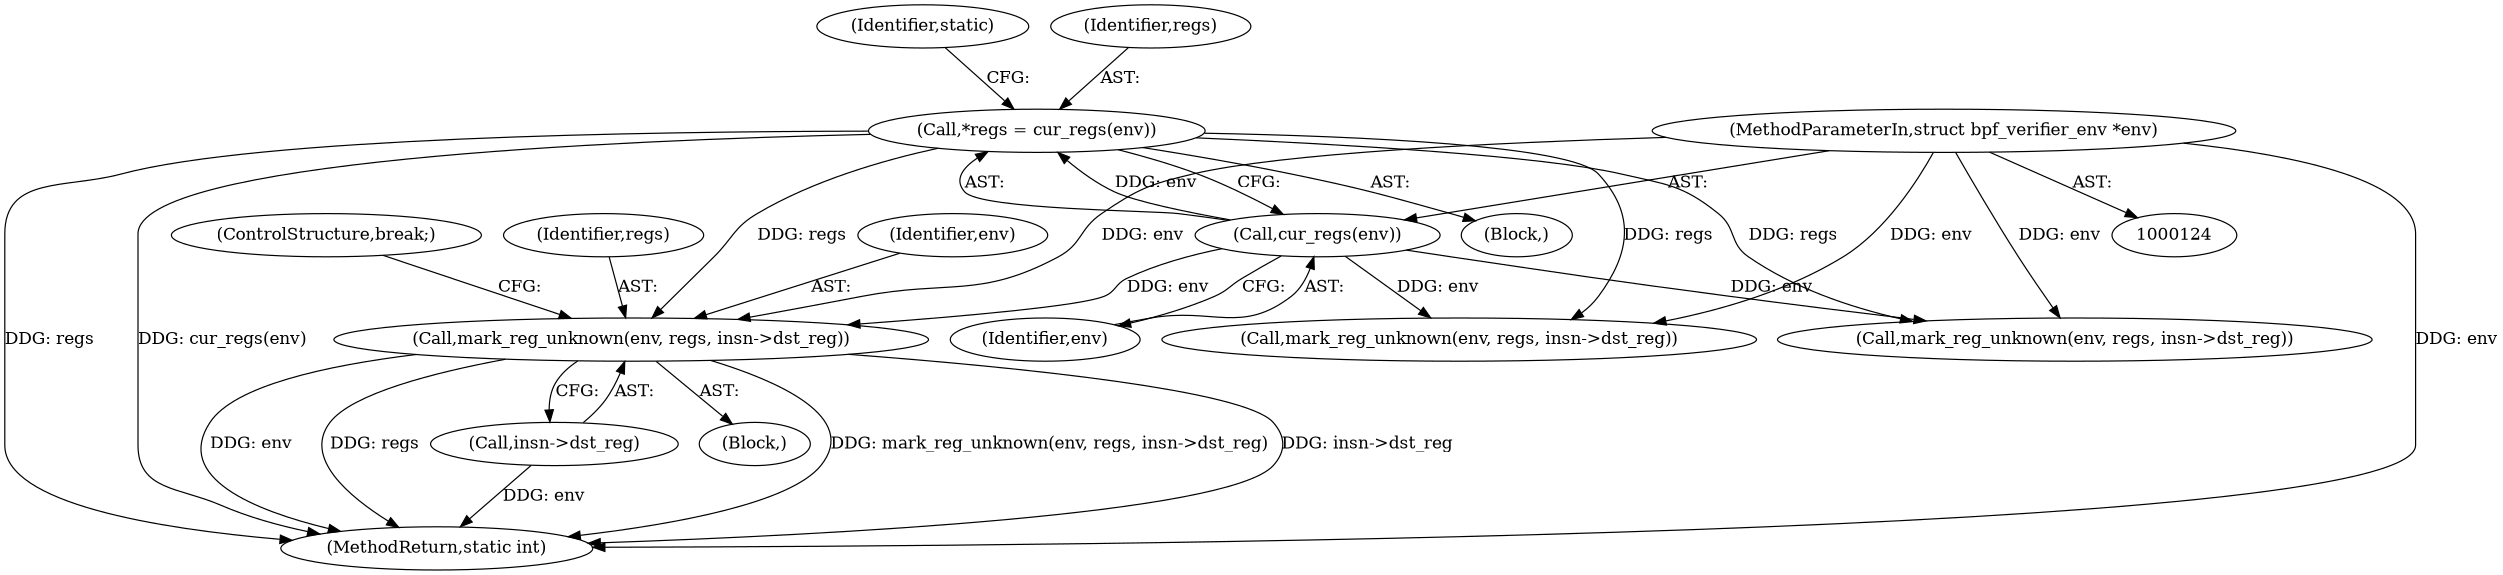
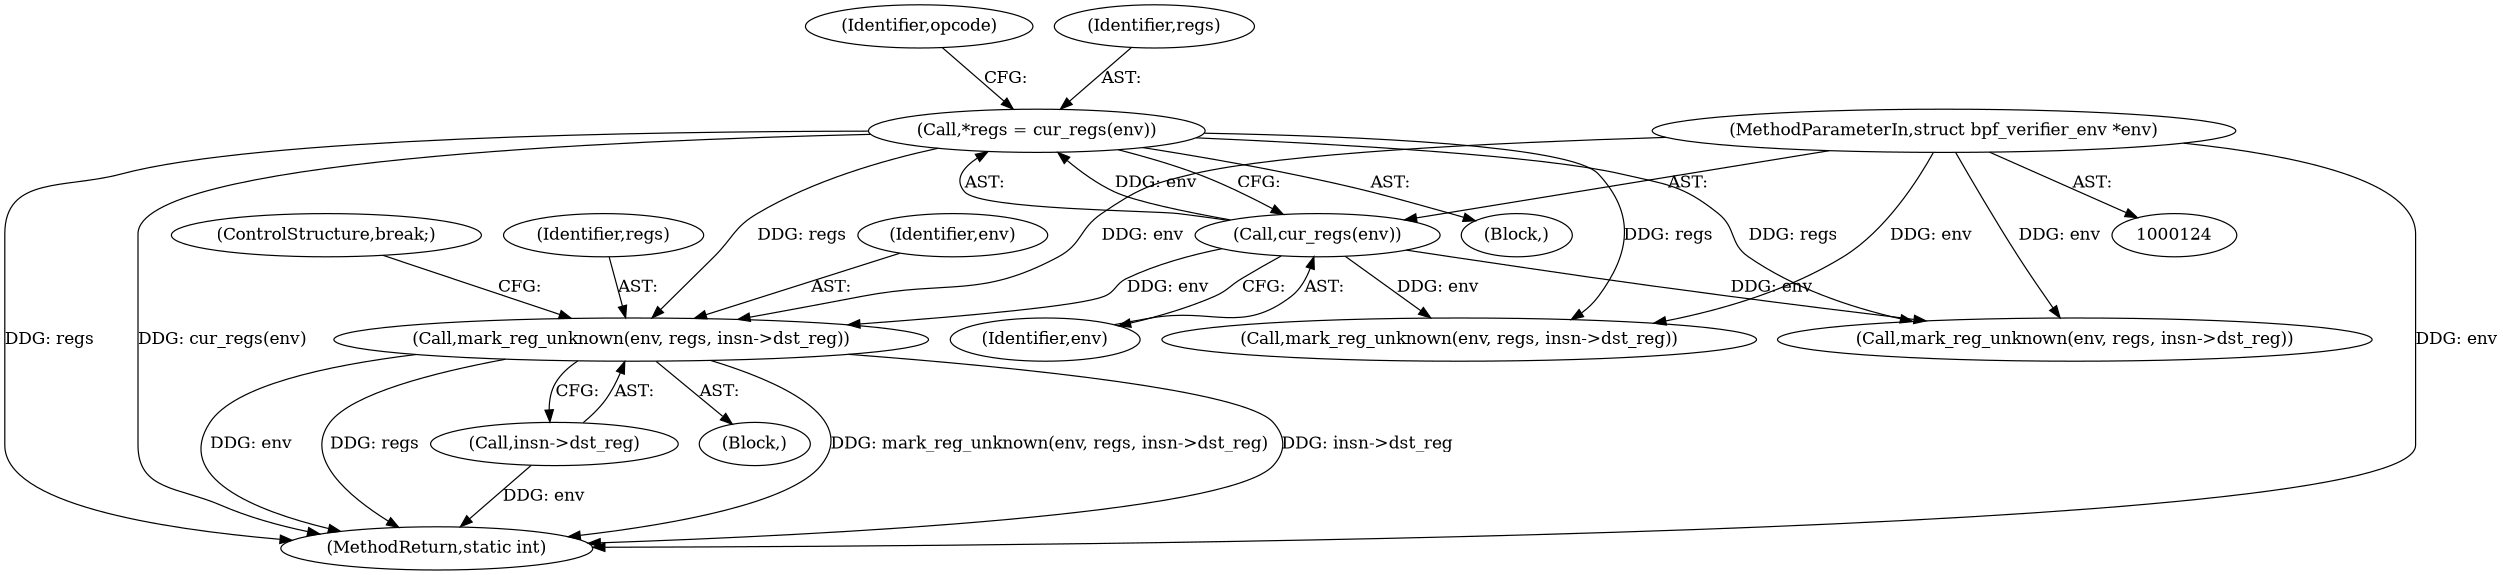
node "(Identifier,static)": label "(Identifier,static)" -> "(Identifier,opcode)"
